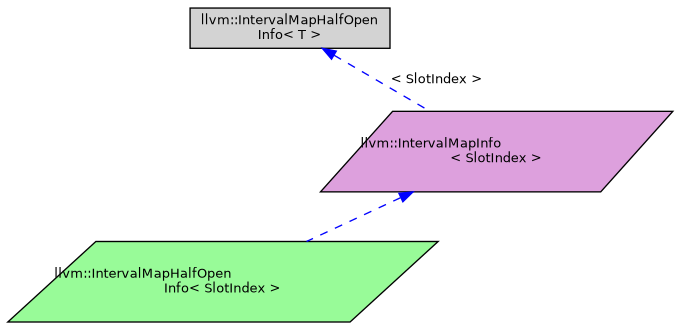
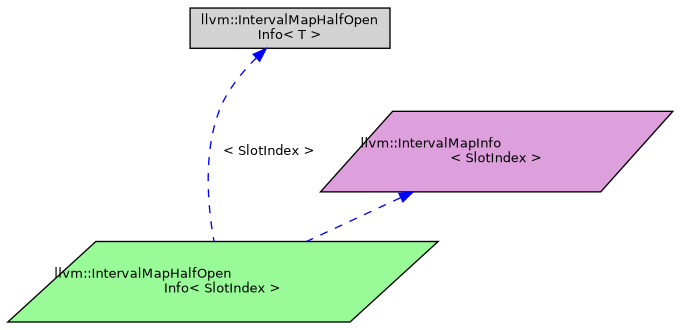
edge "llvm::IntervalMapInfo < SlotIndex >" -> "llvm::IntervalMapHalfOpen Info< T >": now "llvm::IntervalMapHalfOpen Info< SlotIndex >" -> "llvm::IntervalMapHalfOpen Info< T >"
